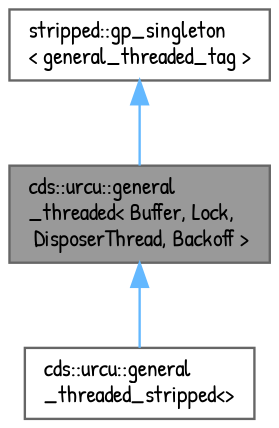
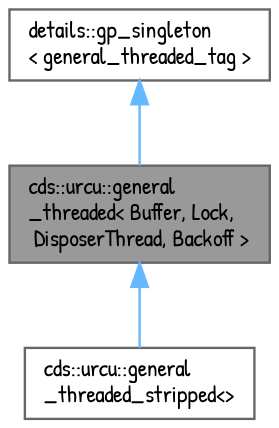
node "stripped::gp_singleton < general_threaded_tag >": label "stripped::gp_singleton < general_threaded_tag >" -> "details::gp_singleton < general_threaded_tag >"
